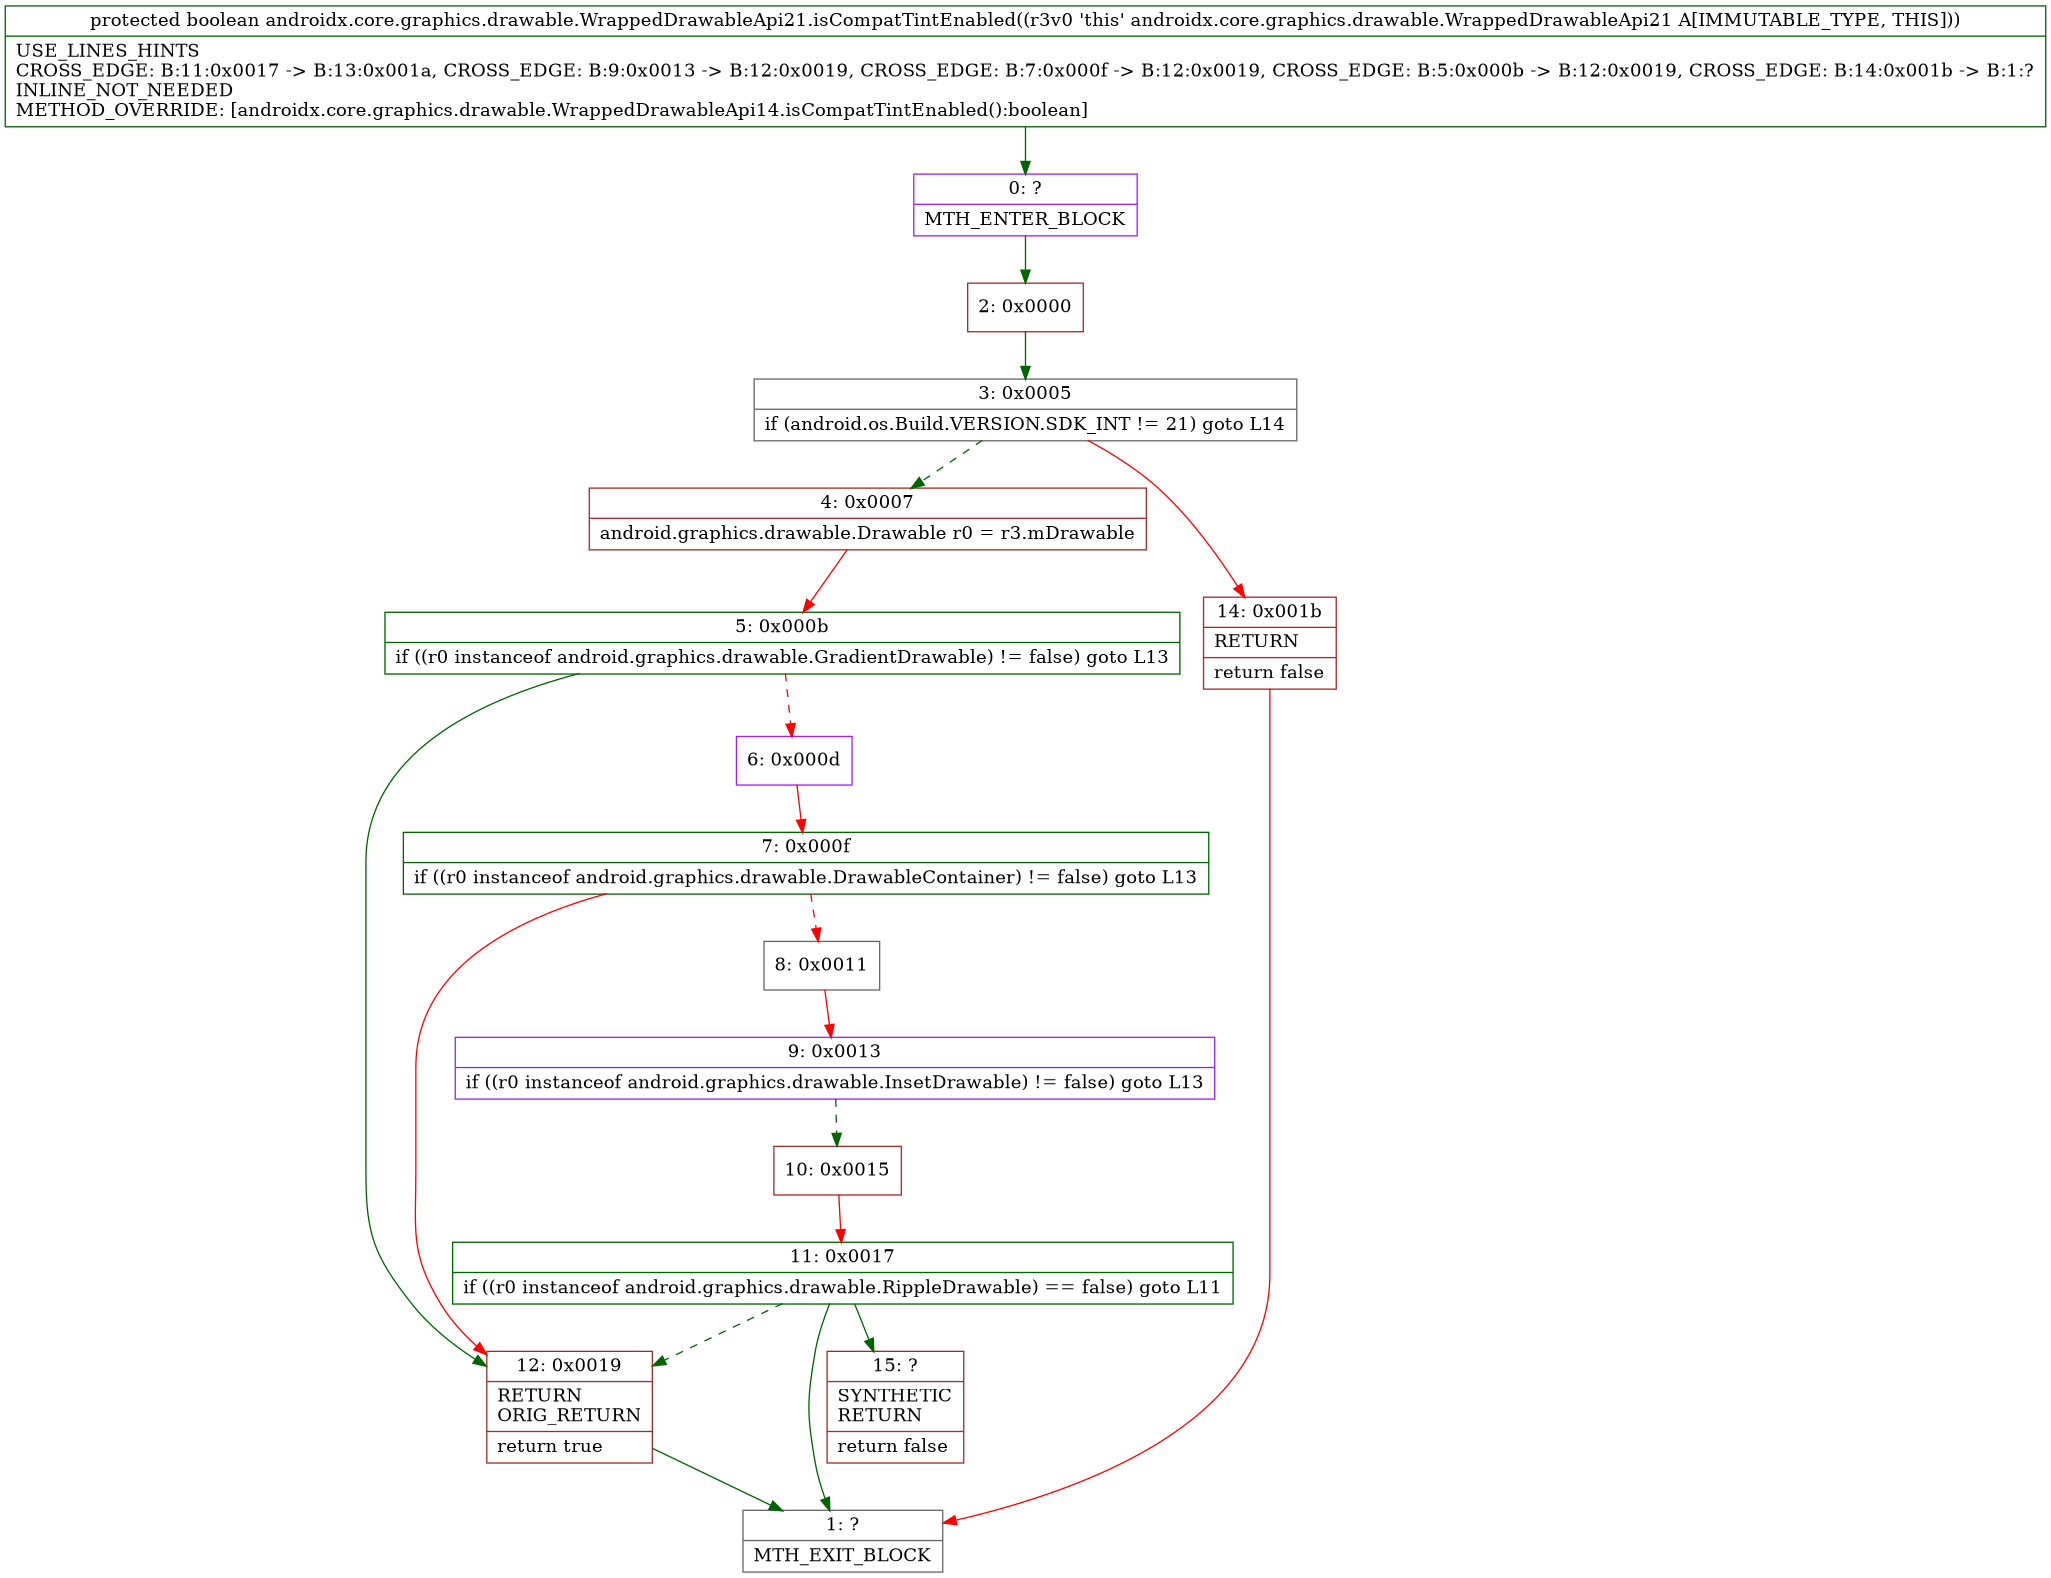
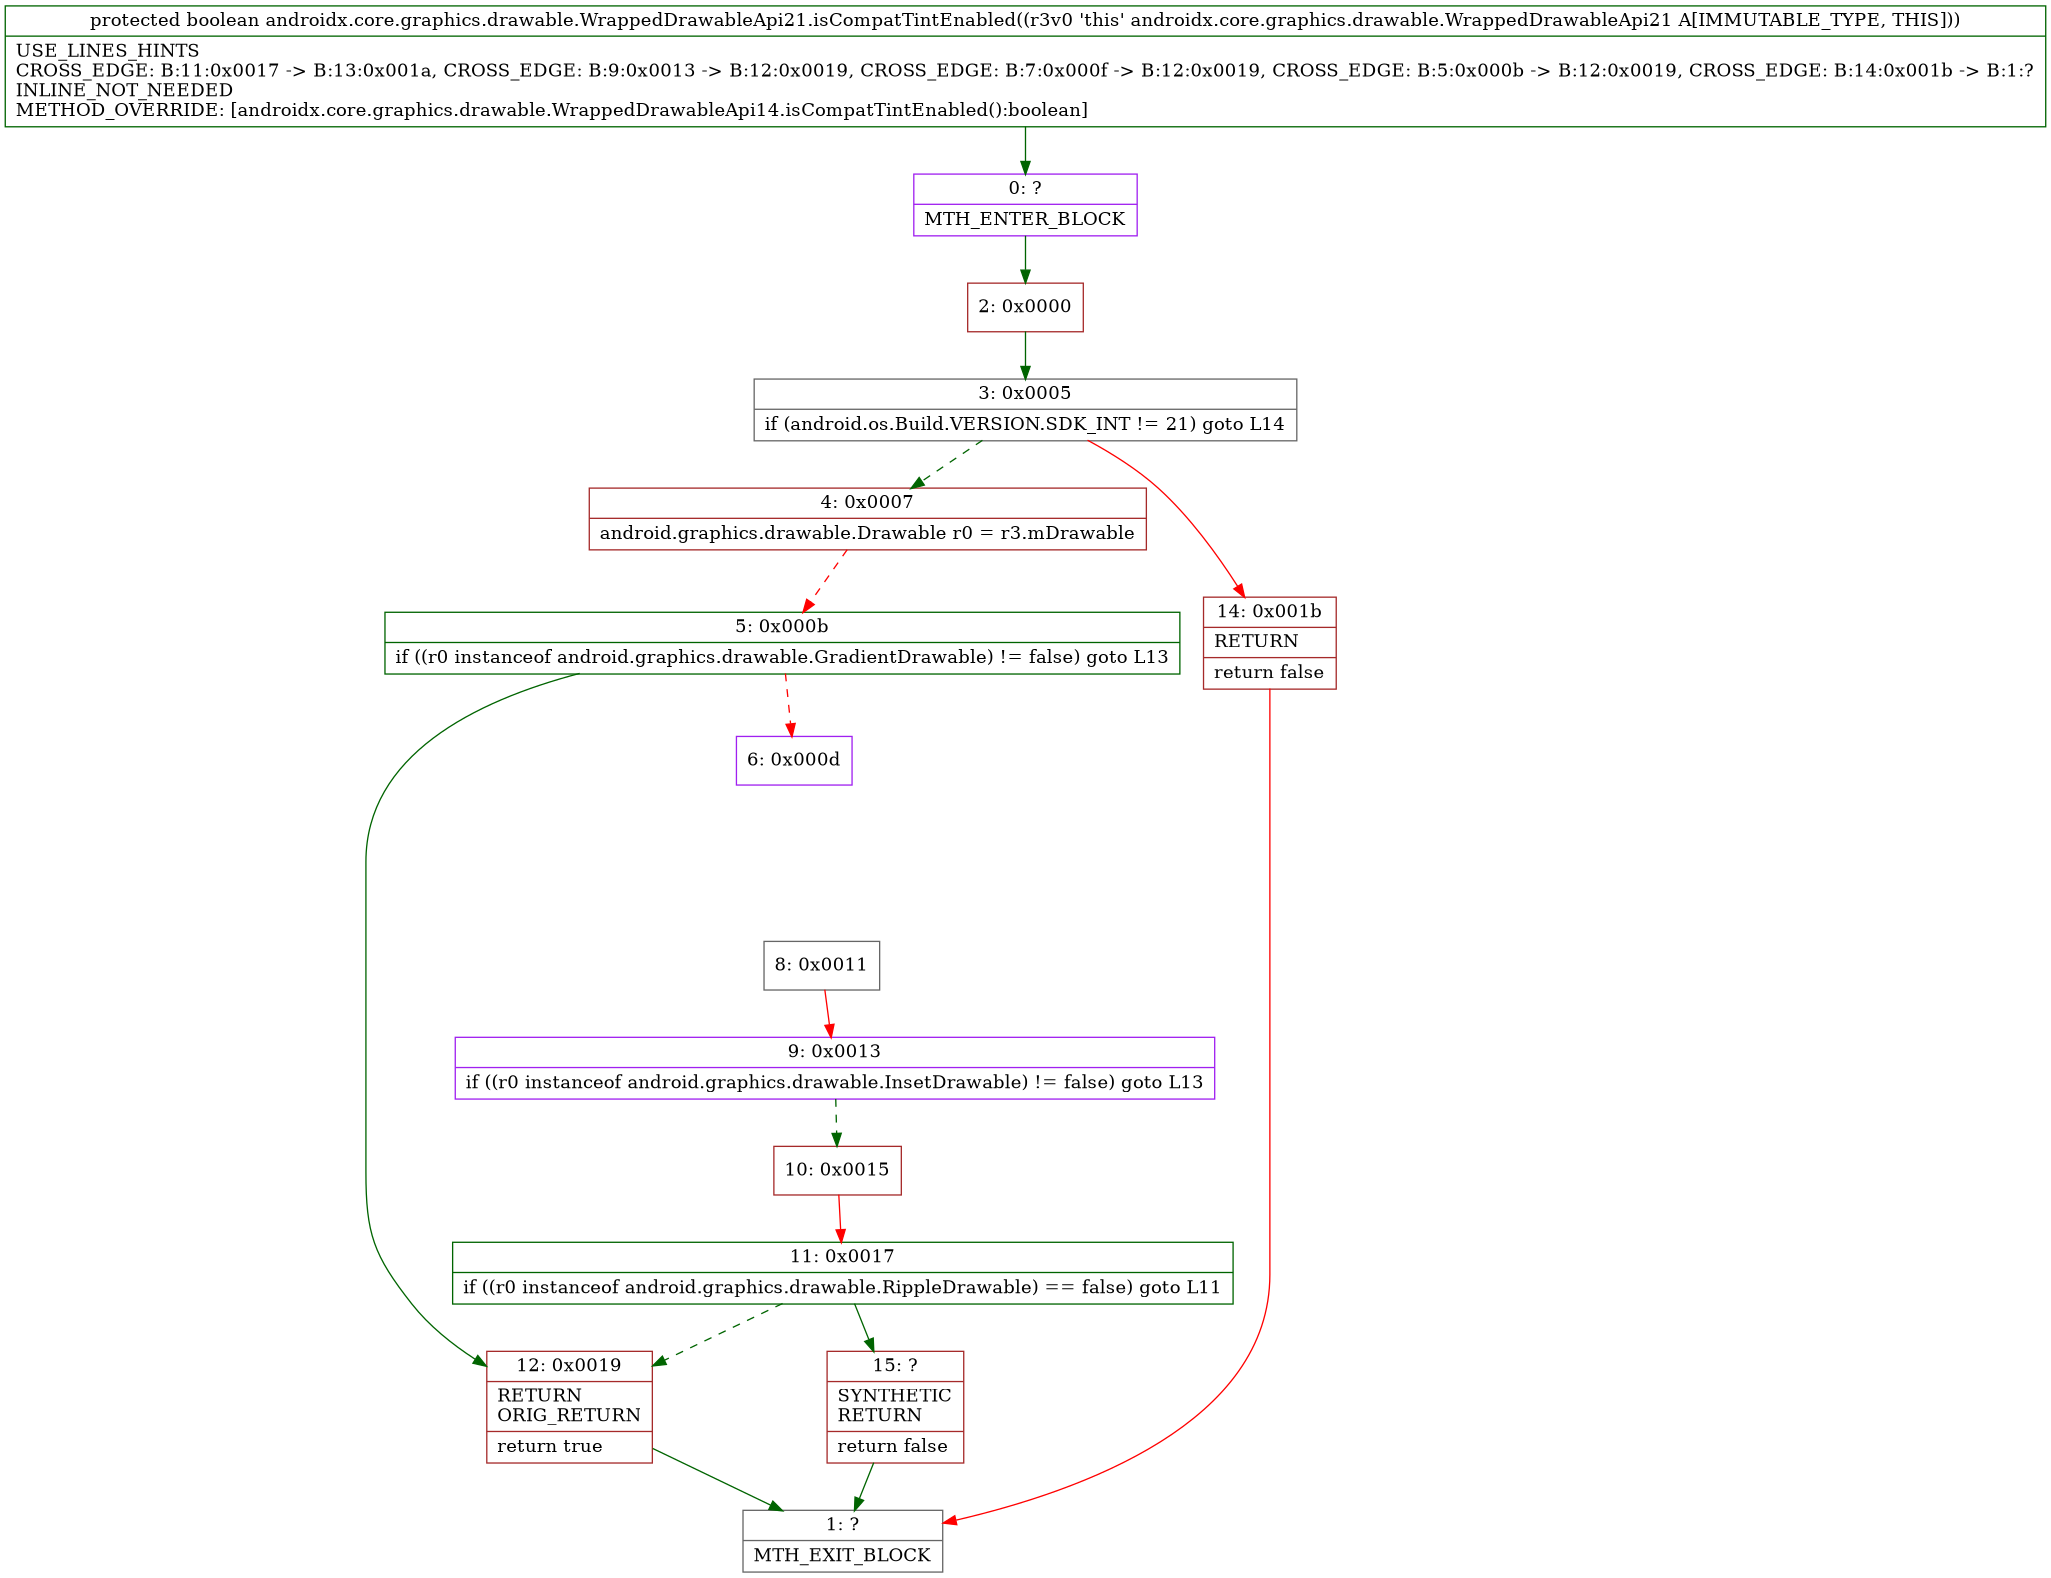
edge "4: 0x0007" -> "5: 0x000b": style solid -> dashed
node "7: 0x000f": removed
edge "11: 0x0017" -> "1: ?": now "15: ?" -> "1: ?"
